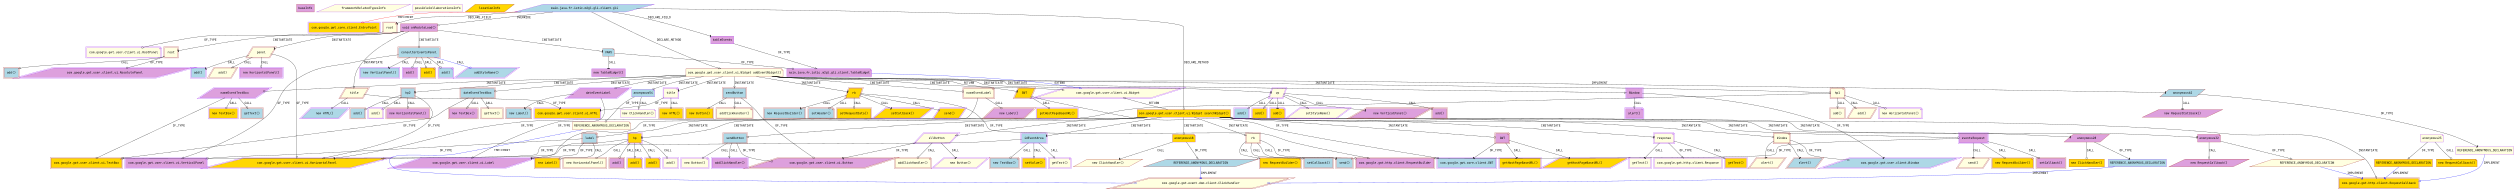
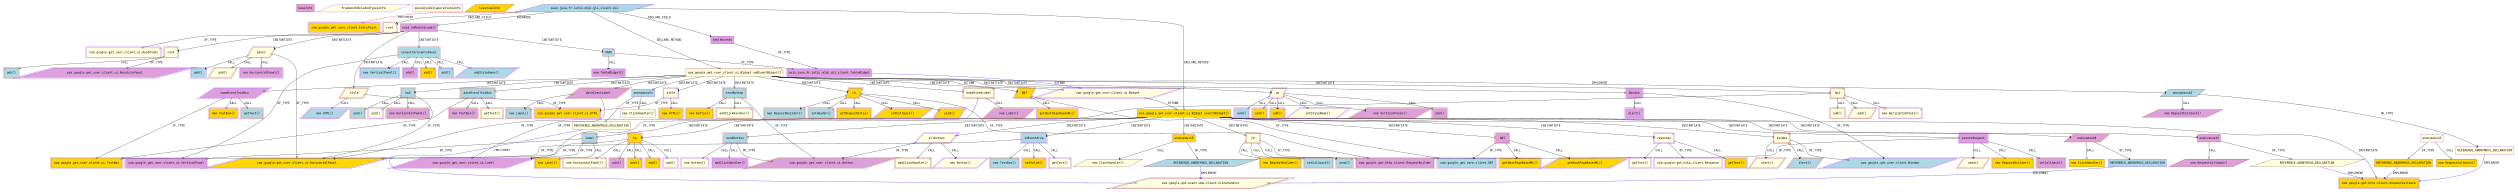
node "dateEventLabel": color purple -> brown
edge "com.google.gwt.user.client.ui.Widget searchWidget()" -> "com.google.gwt.user.client.ui.Widget": reversed
